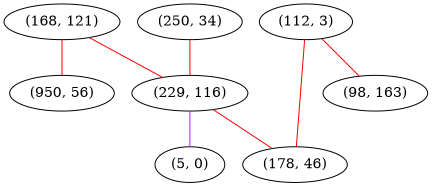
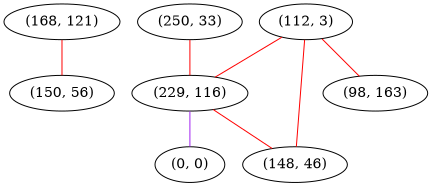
node "(250, 34)": label "(250, 34)" -> "(250, 33)"
edge "(168, 121)" -- "(229, 116)": now "(112, 3)" -- "(229, 116)"
node "(950, 56)": label "(950, 56)" -> "(150, 56)"
node "(5, 0)": label "(5, 0)" -> "(0, 0)"
node "(178, 46)": label "(178, 46)" -> "(148, 46)"
